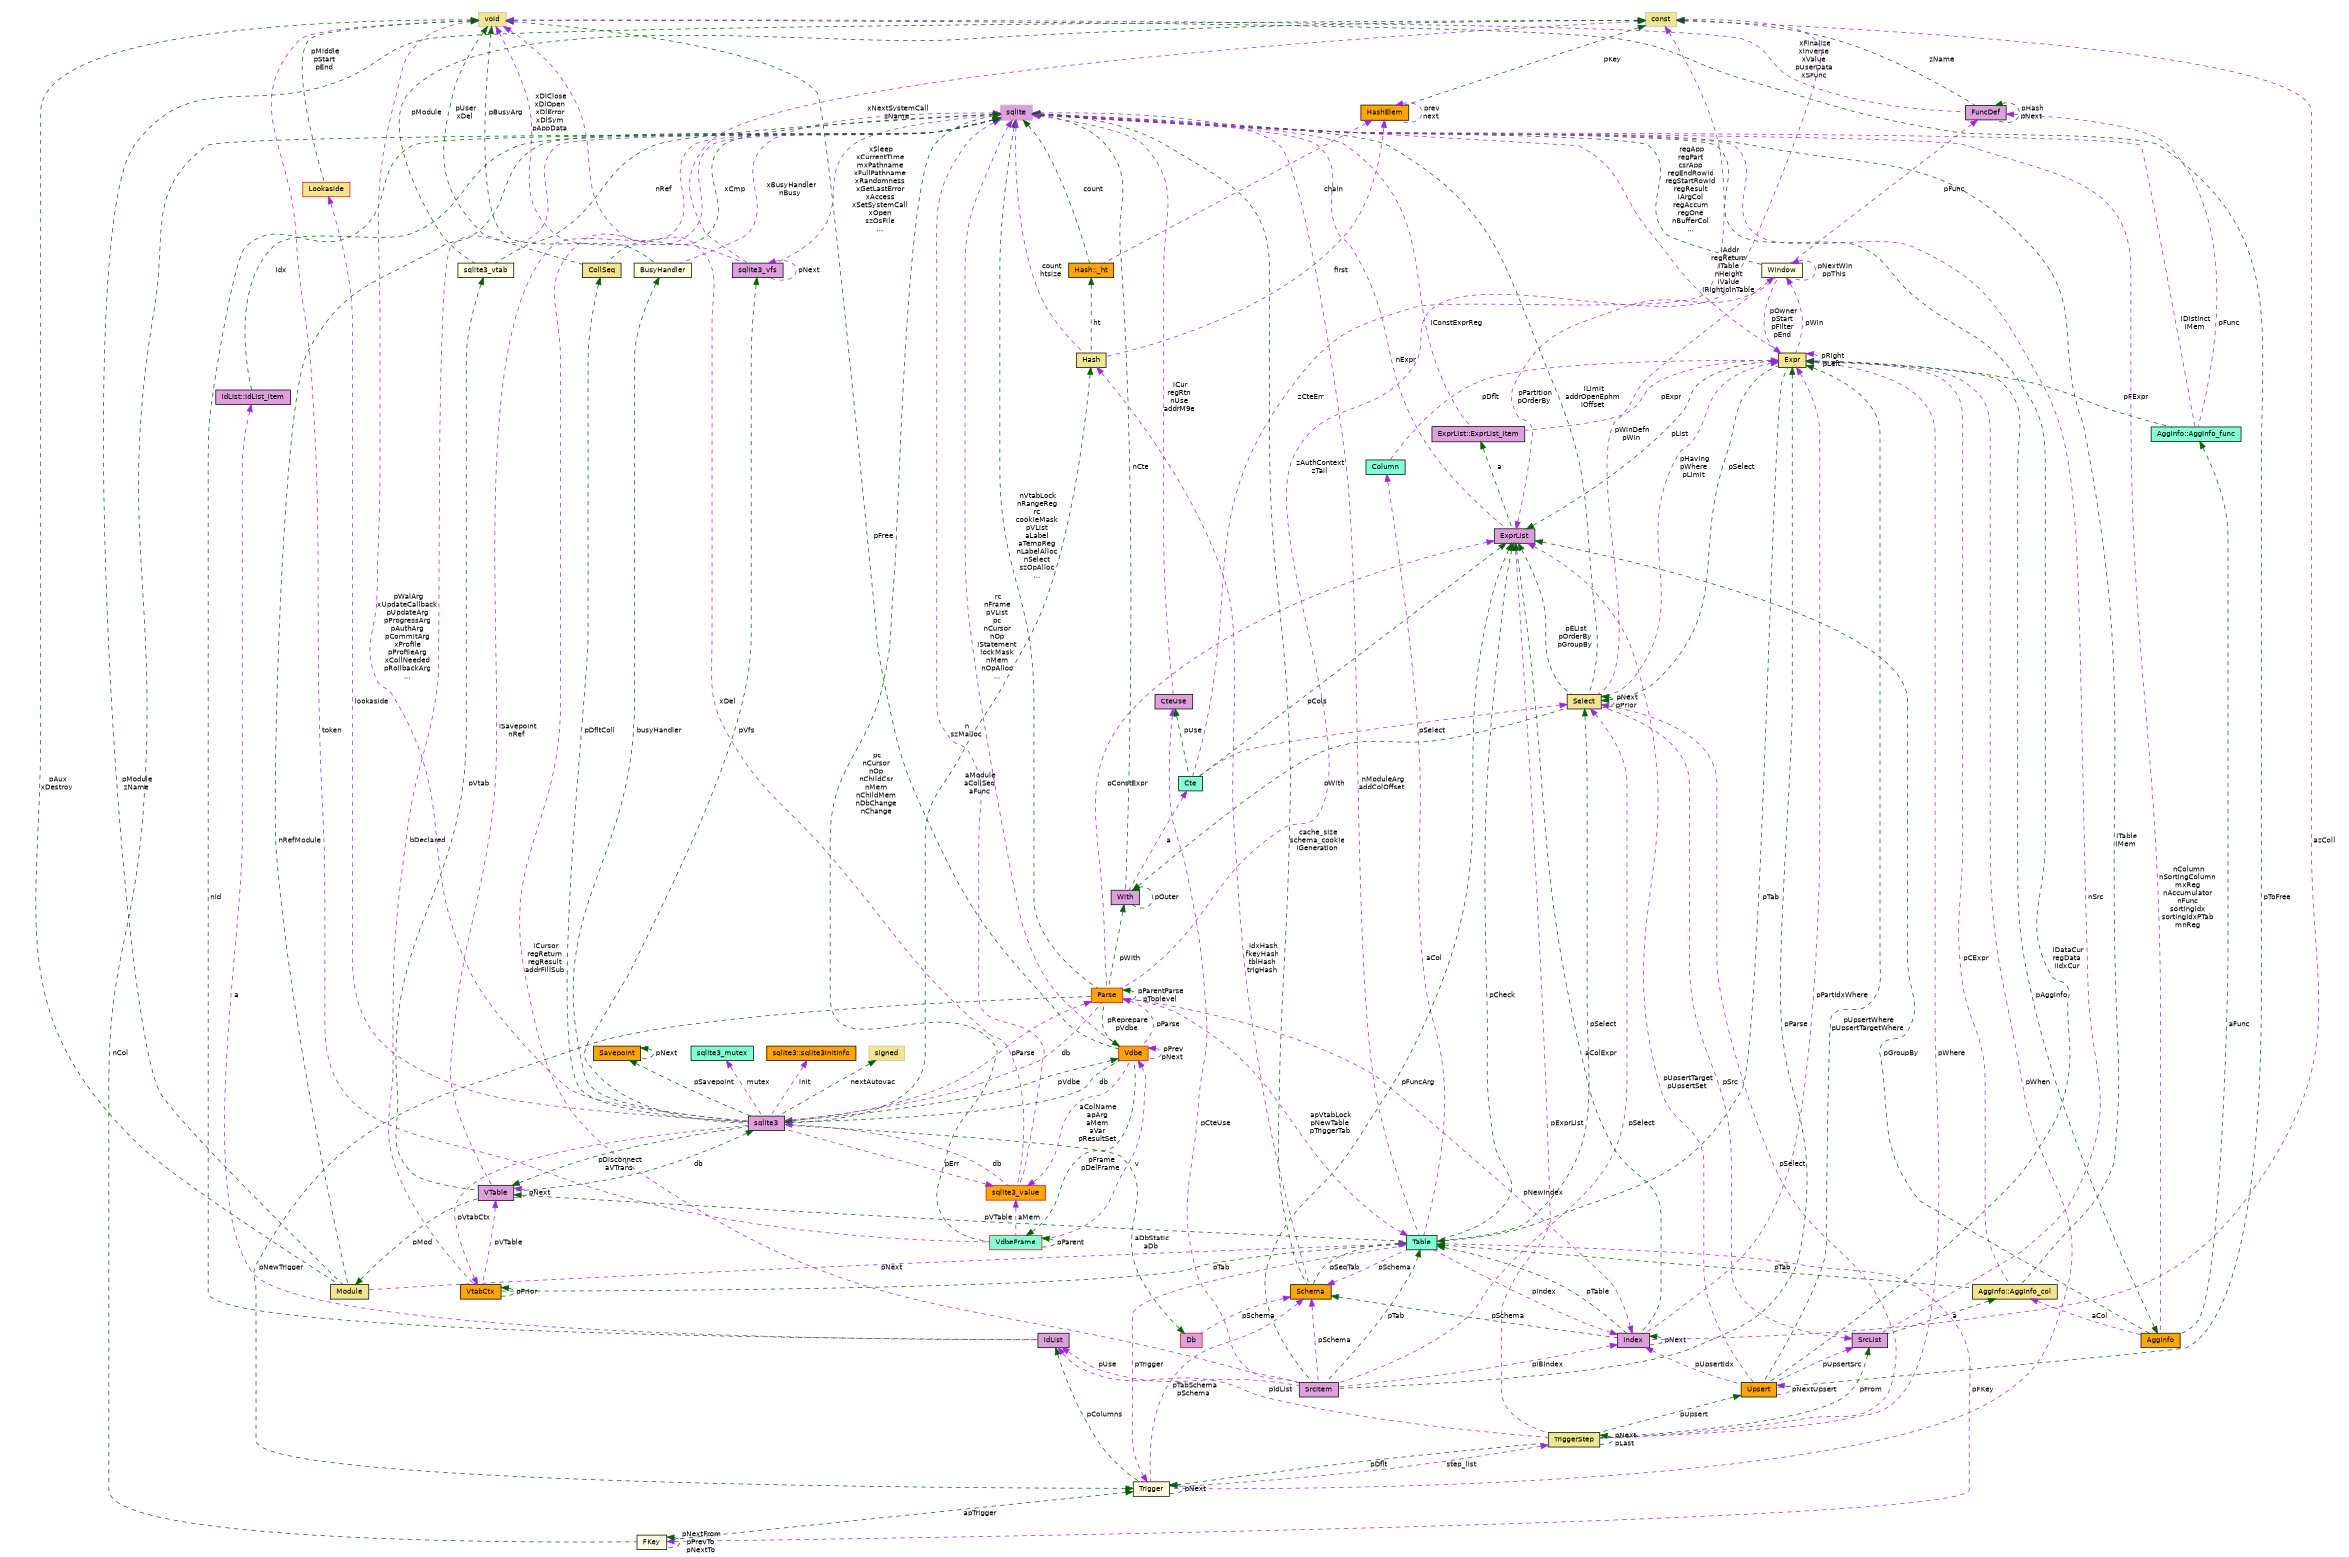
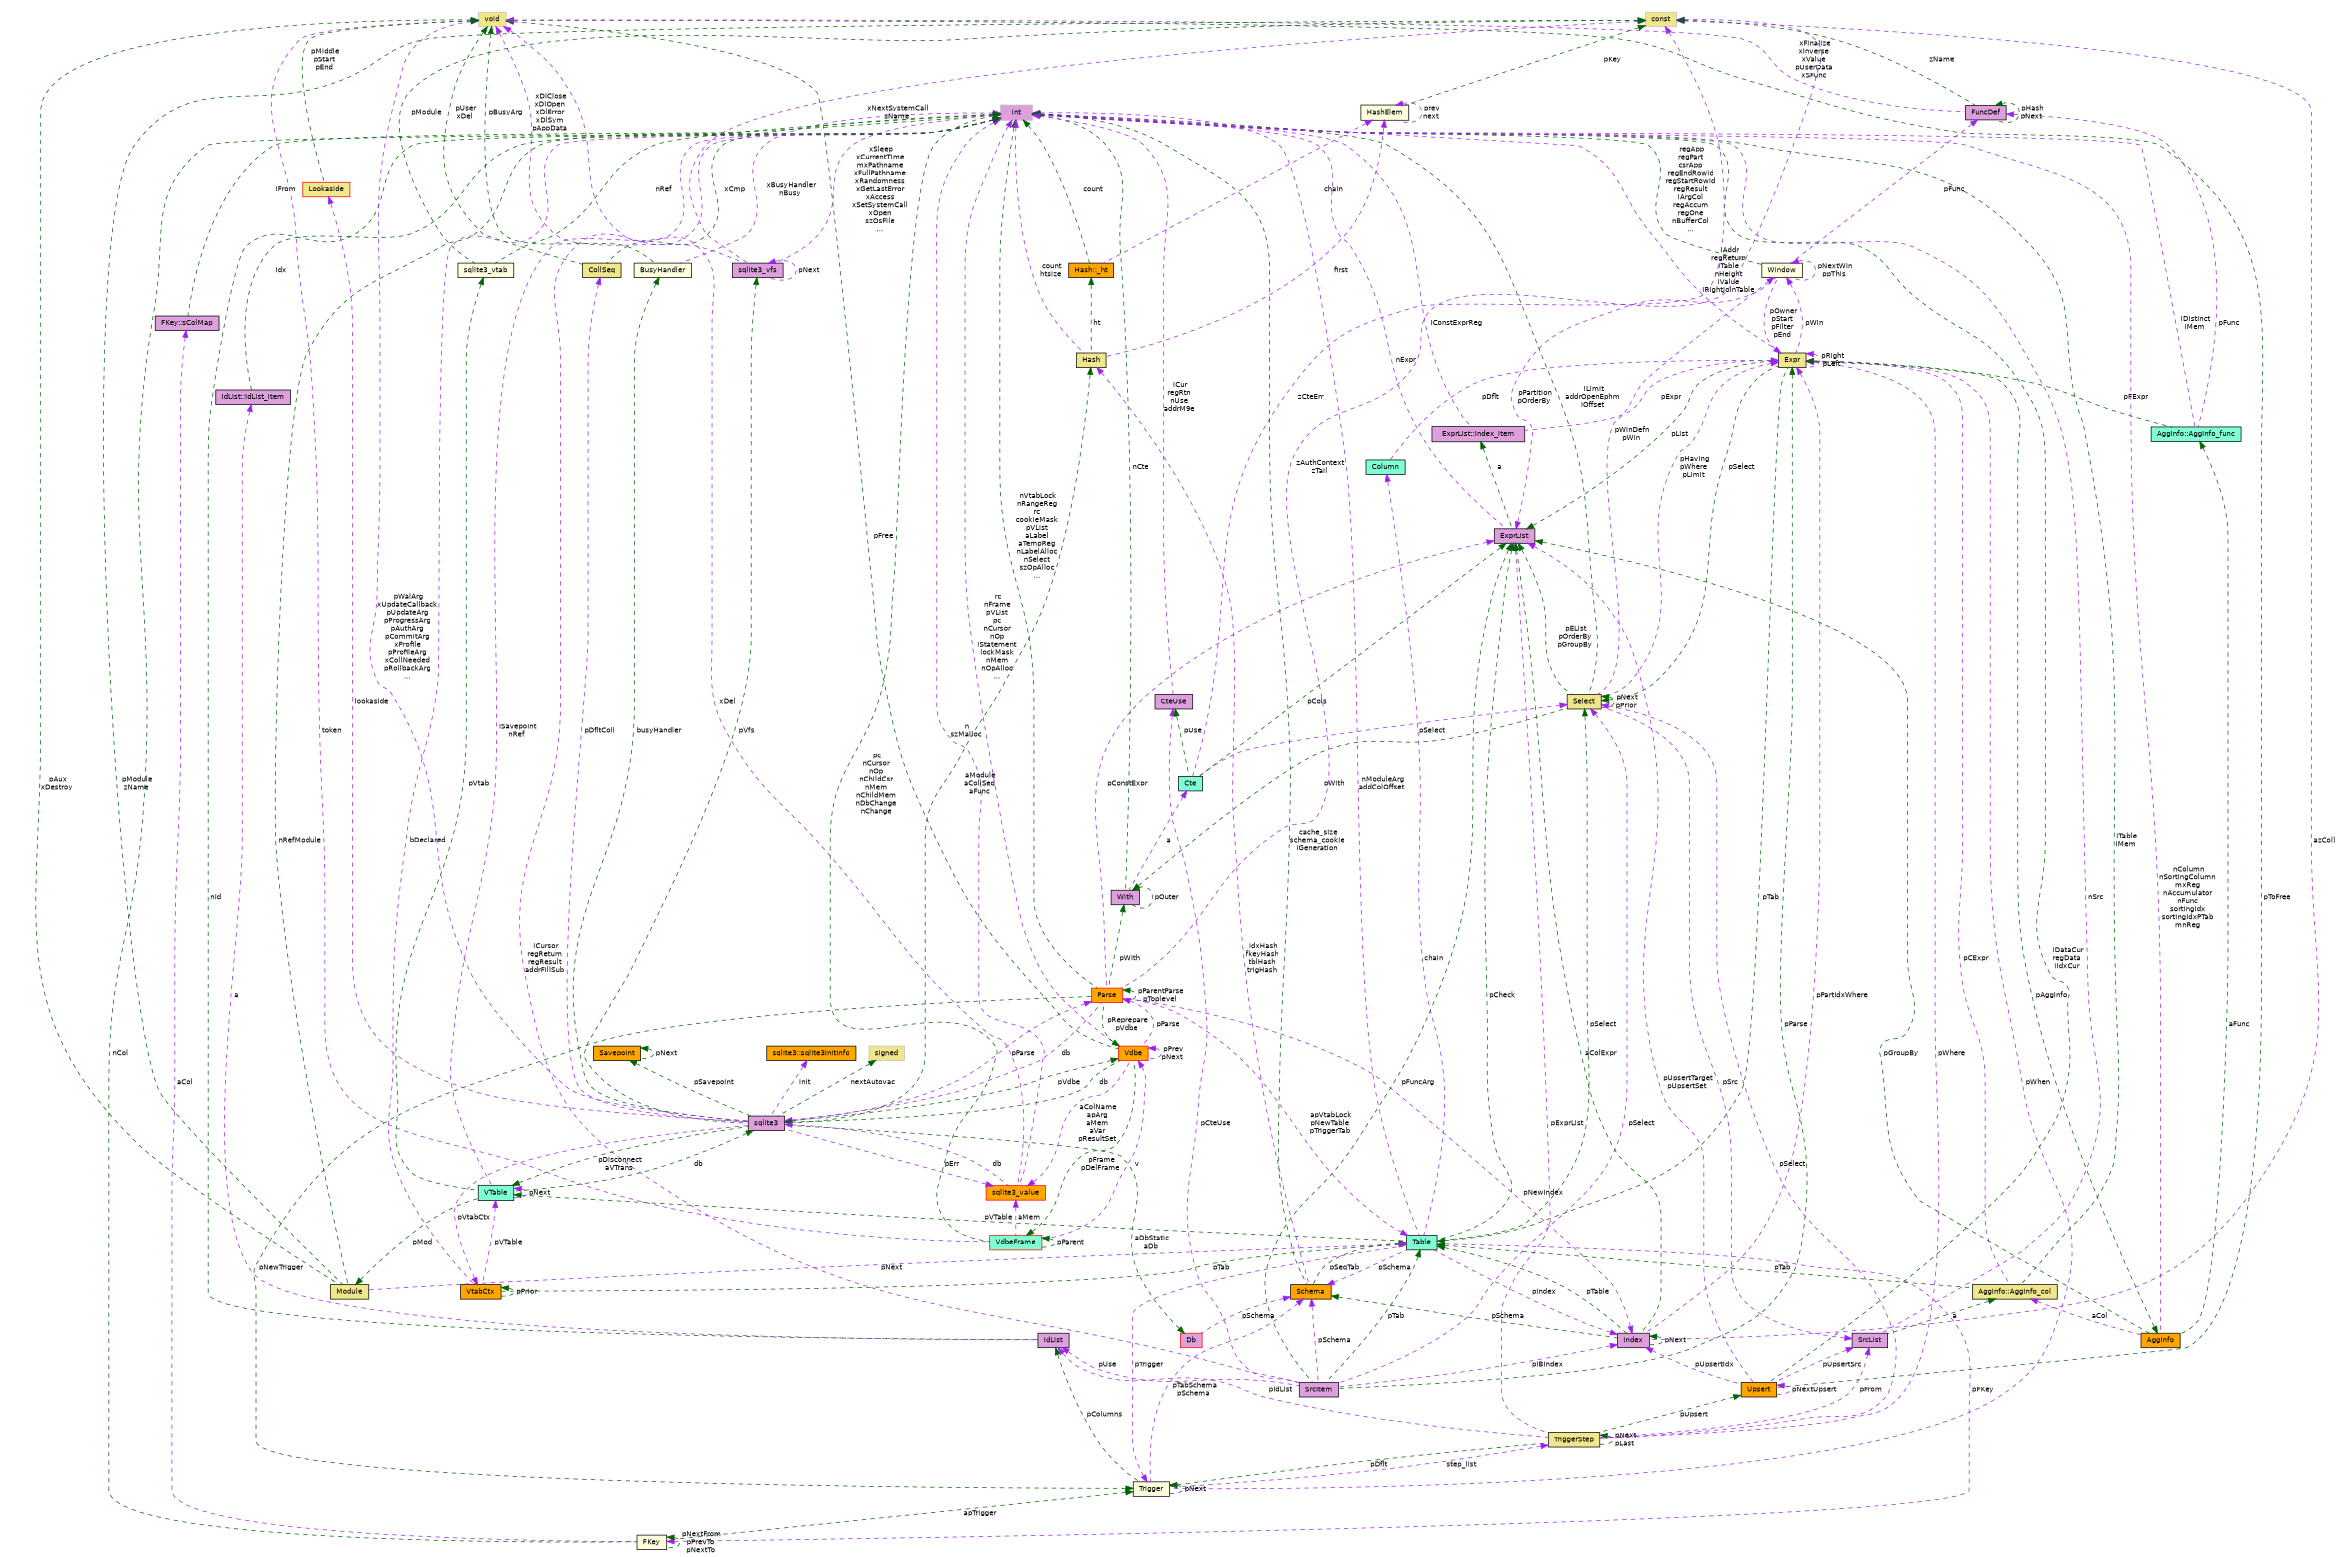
node "sqlite": label "sqlite" -> "int"
node "HashElem": fillcolor orange -> lightyellow
node "FKey::sColMap": added
node "ExprList::ExprList_item": label "ExprList::ExprList_item" -> "ExprList::Index_item"
edge "sqlite3" -> "CollSeq": color darkgreen -> purple
edge "Upsert" -> "Expr": removed, label "pUpsertWhere pUpsertTargetWhere"
edge "Table" -> "Column": label " aCol" -> " chain"
node "sqlite3_mutex": removed
node "VTable": fillcolor plum -> aquamarine
edge "TriggerStep" -> "SrcList": color darkgreen -> purple
